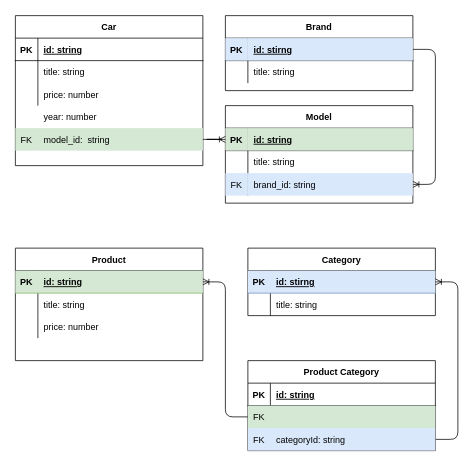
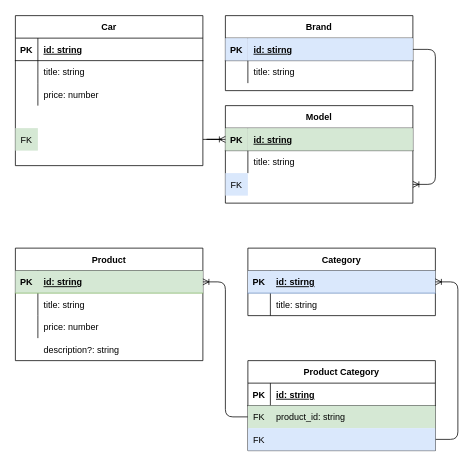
node "year: number": removed
node "model_id: string": removed
node "brand_id: string": removed
node "description?: string": added
node "product_id: string": added
node "categoryId: string": removed
